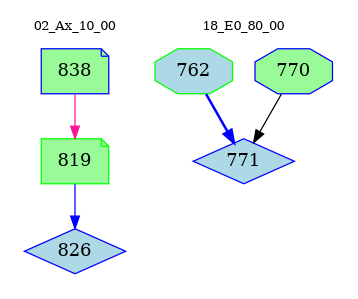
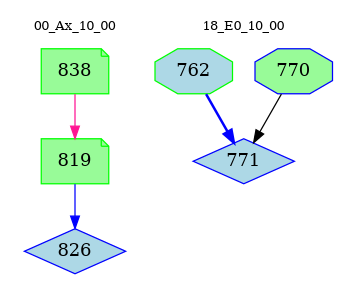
cluster "02_Ax_10_00": label "02_Ax_10_00" -> "00_Ax_10_00"
cluster "18_E0_80_00": label "18_E0_80_00" -> "18_E0_10_00"
node "838": color blue -> green
